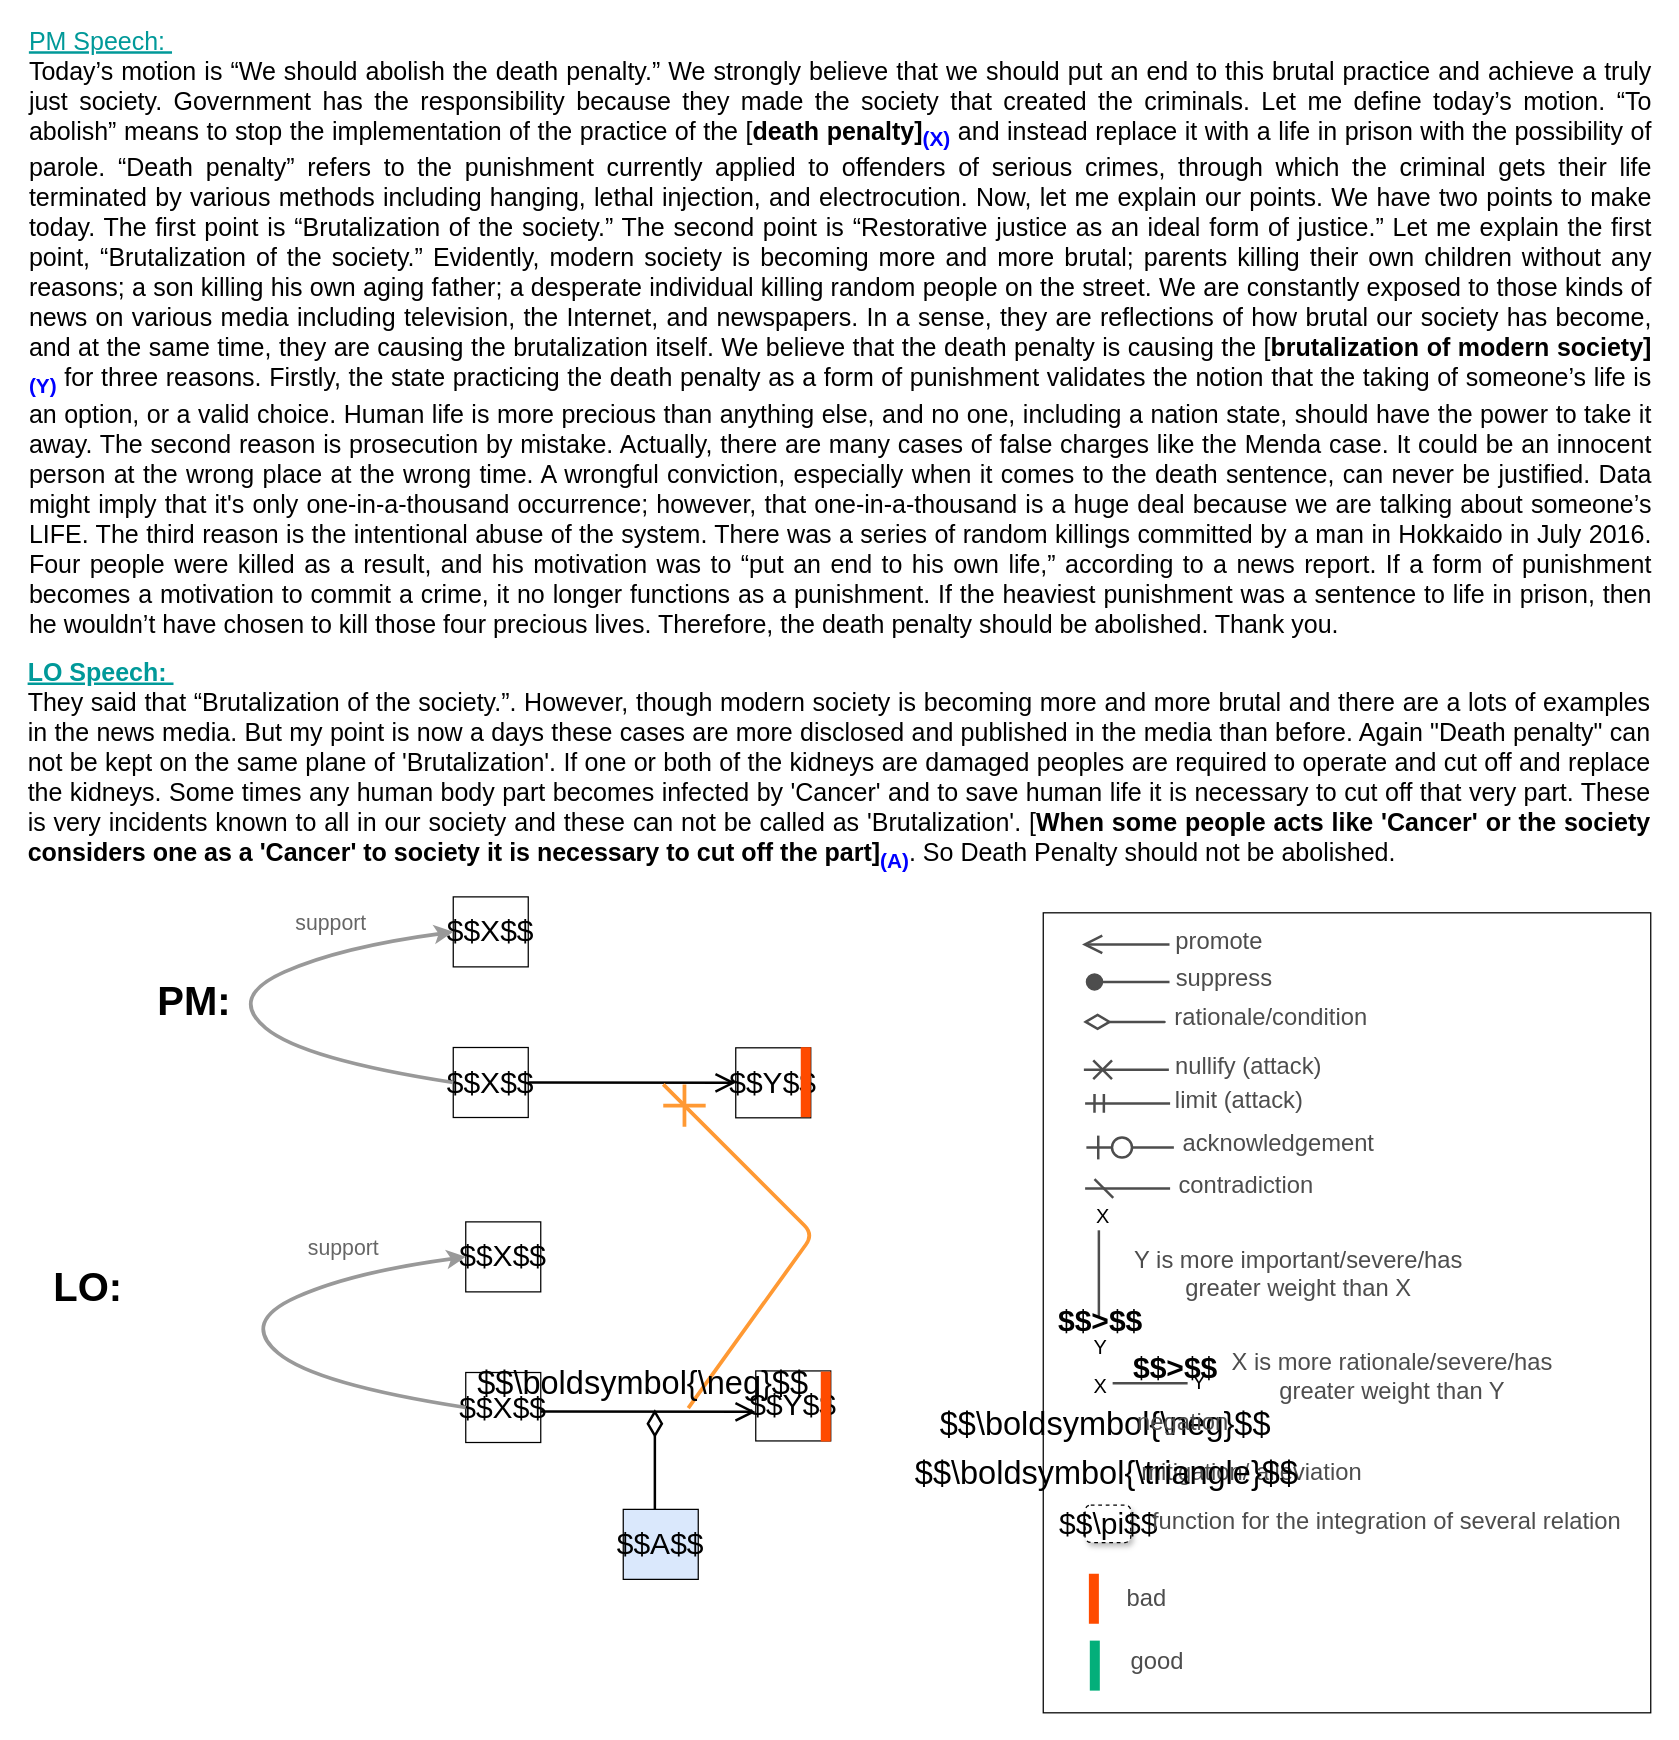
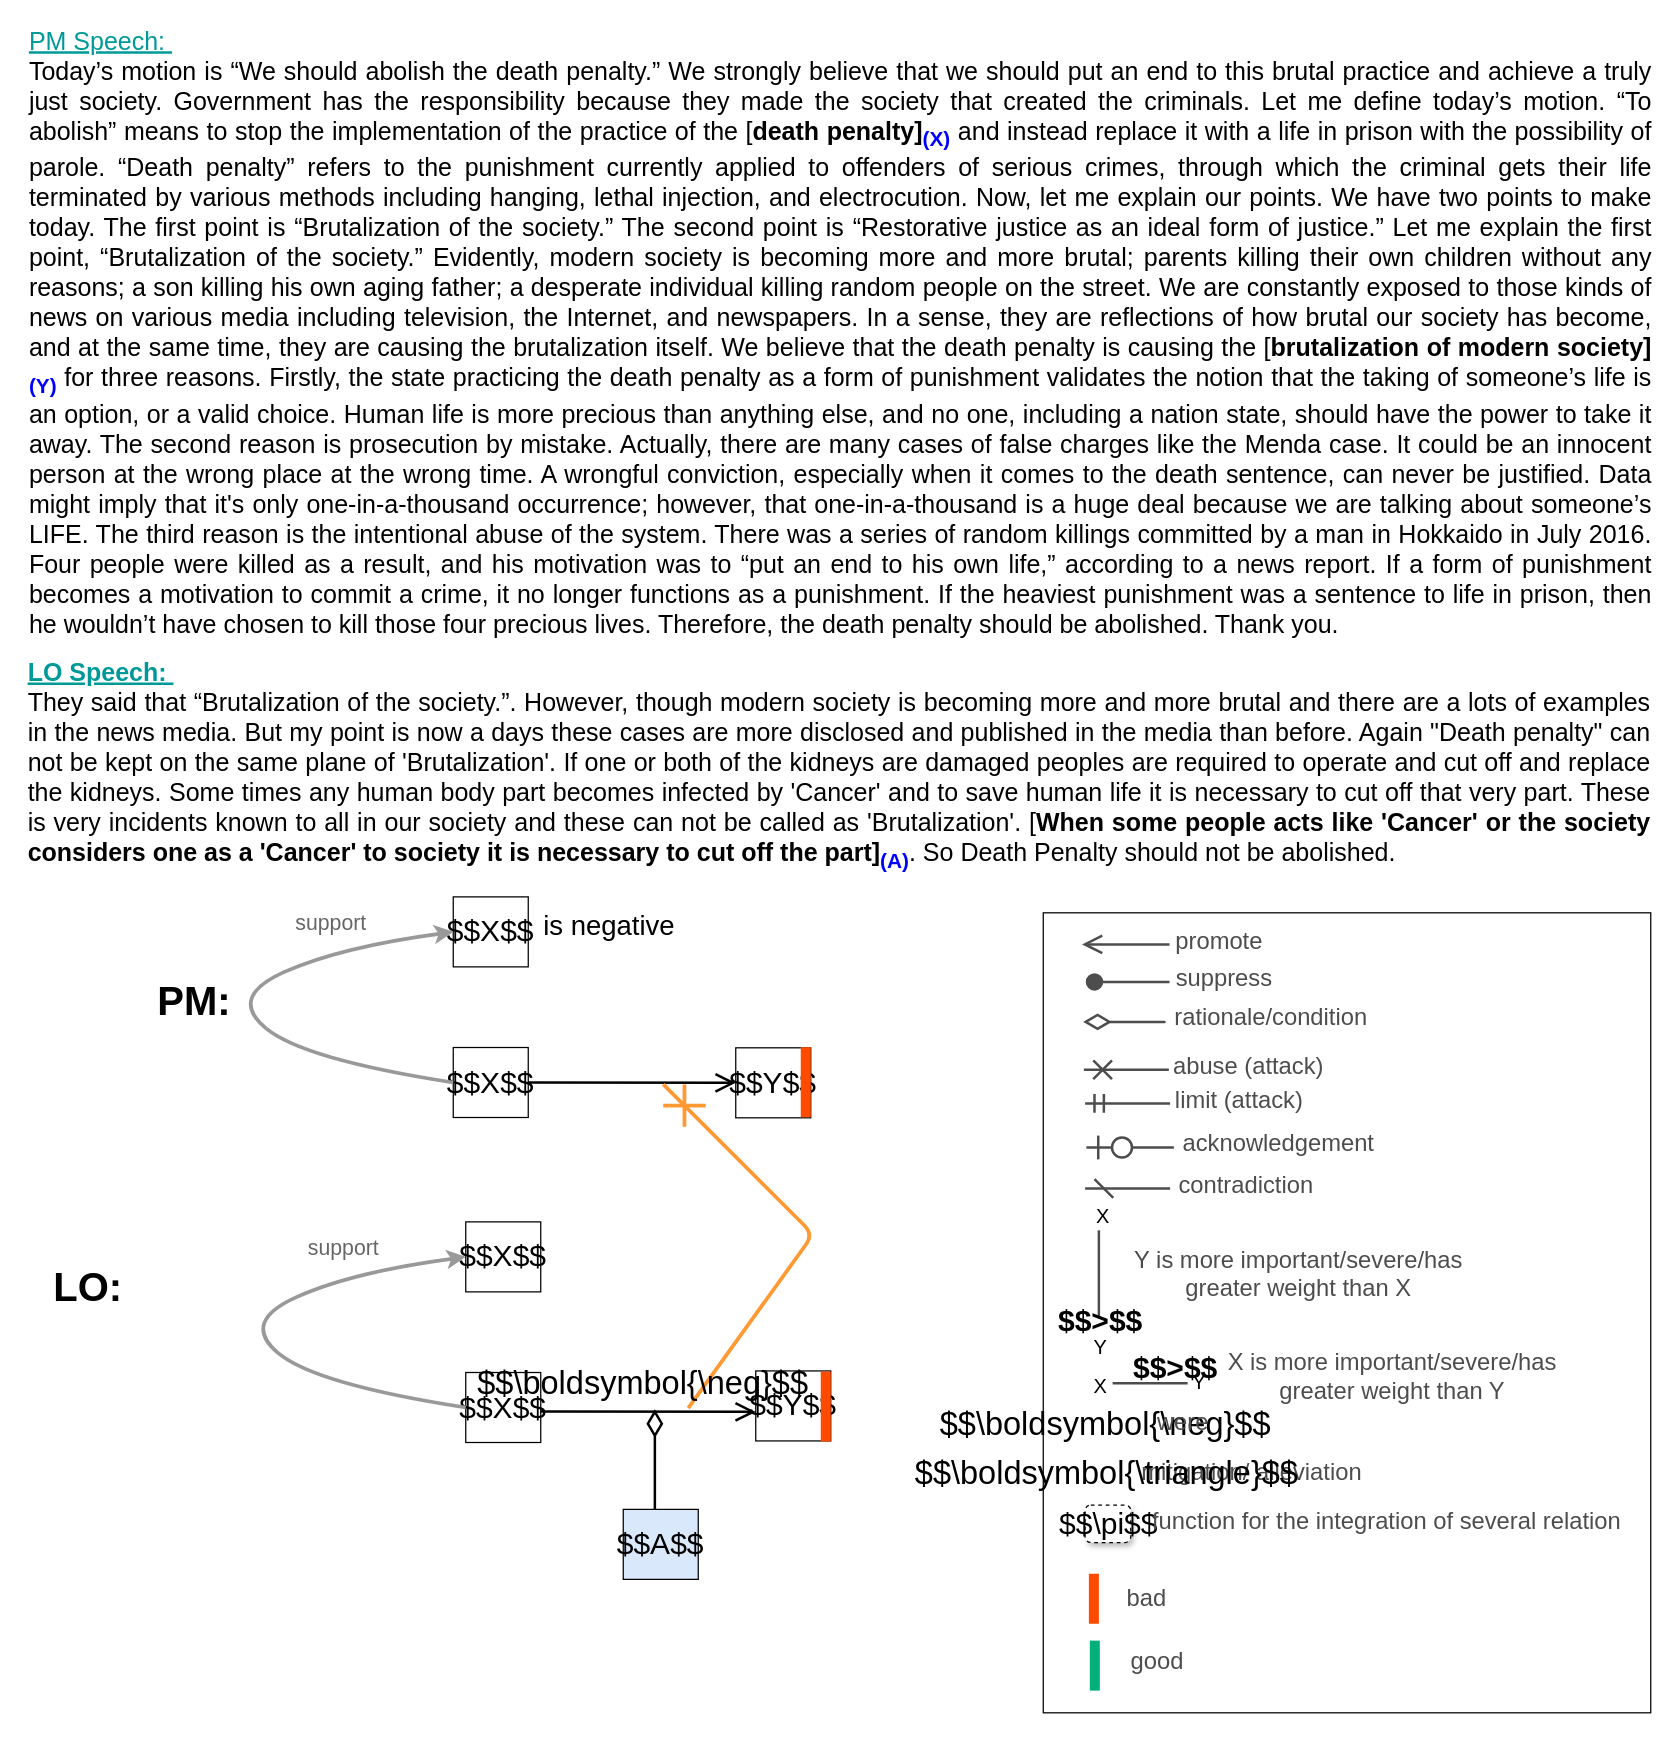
node "is negative": added
node "nullify (attack)": label "nullify (attack)" -> "abuse (attack)"
node "X is more rationale/severe/has greater weight than Y": label "X is more rationale/severe/has greater weight than Y" -> "X is more important/severe/has greater weight than Y"
node "negation": label "negation" -> "were"
